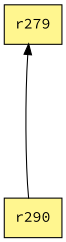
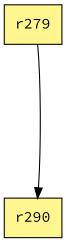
edge "r290" -> "r279": reversed
